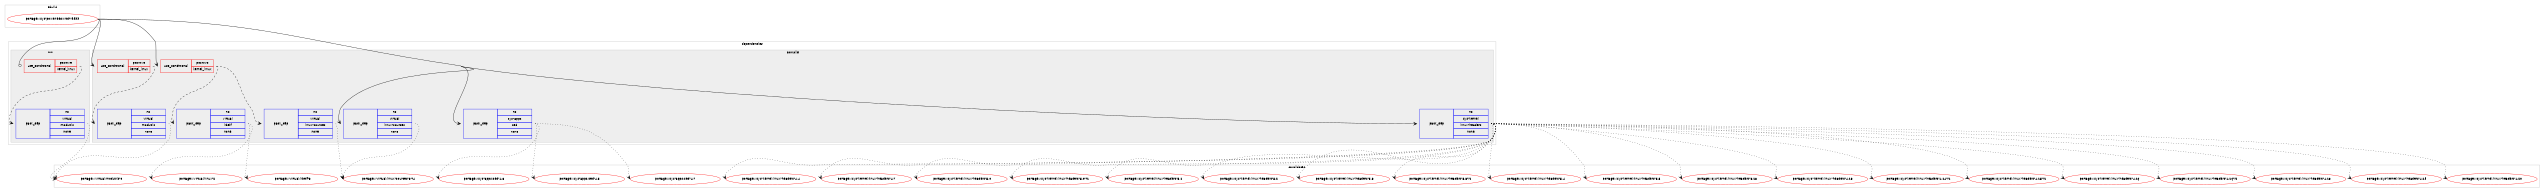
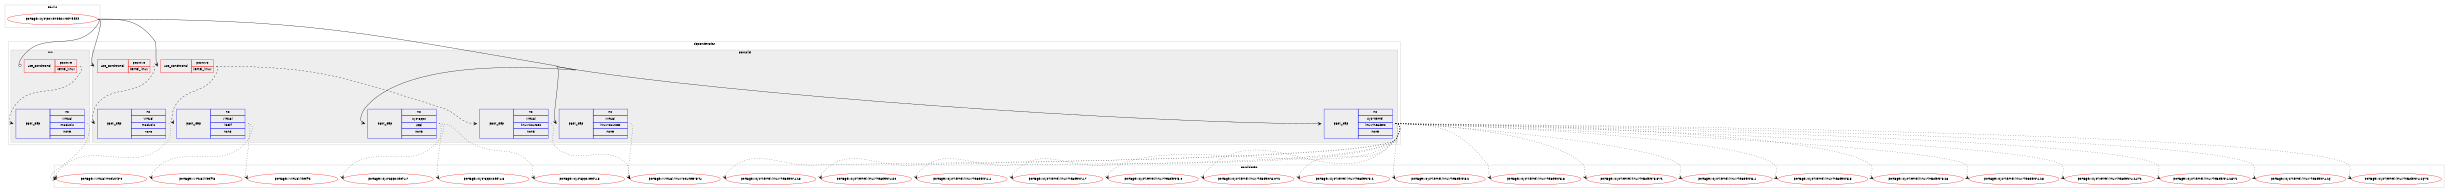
node "portage://virtual/linux-2": label "portage://virtual/linux-2" -> "portage://virtual/libelf-2"
node "portage://sys-kernel/linux-headers-4.19": removed
